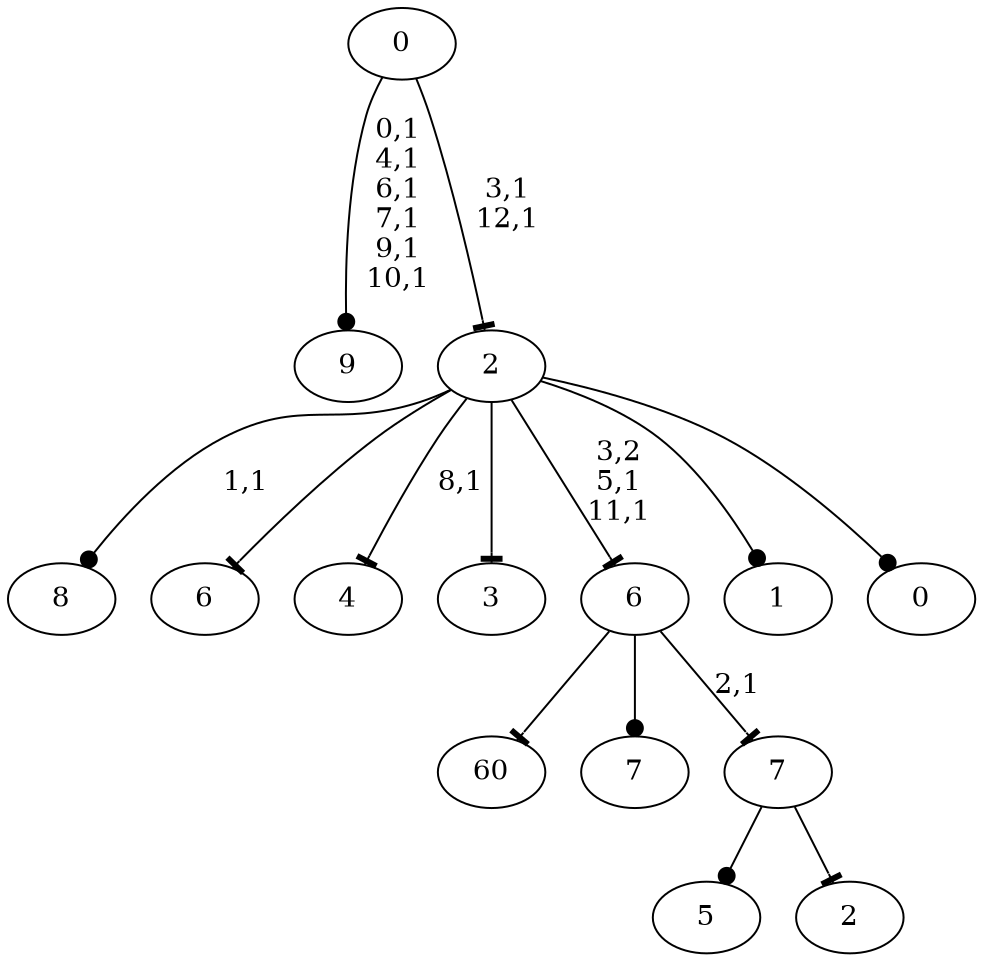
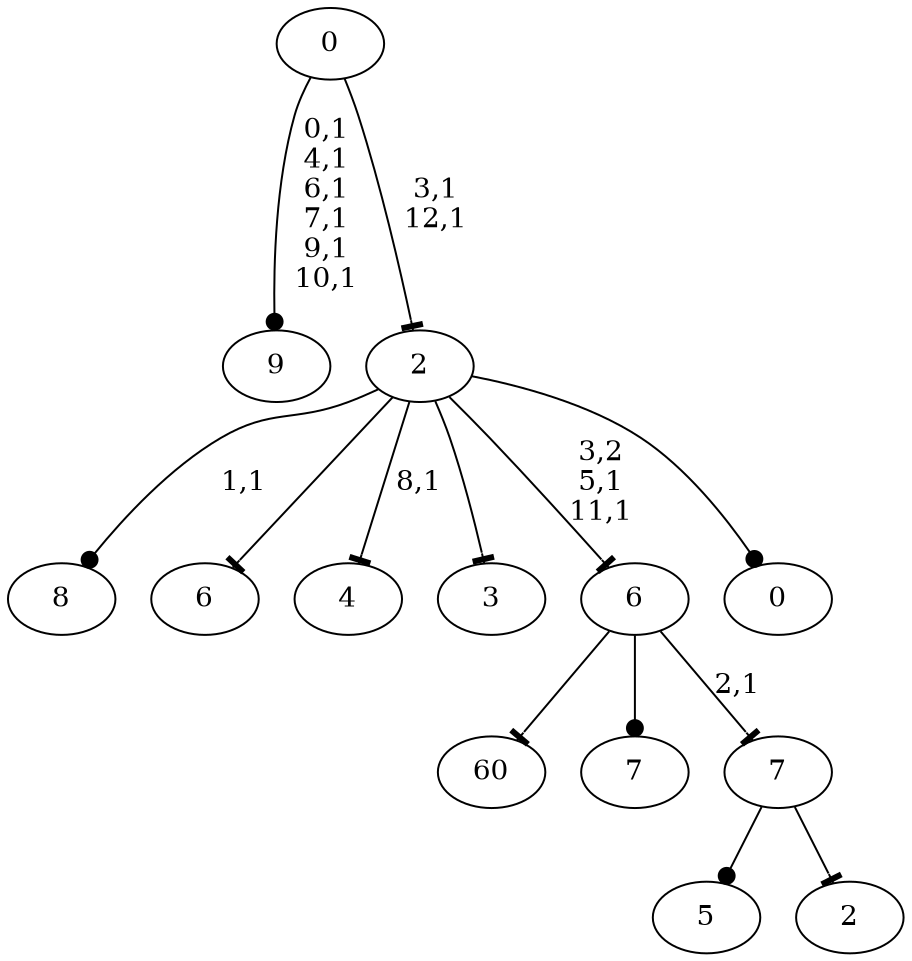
node "1": removed
